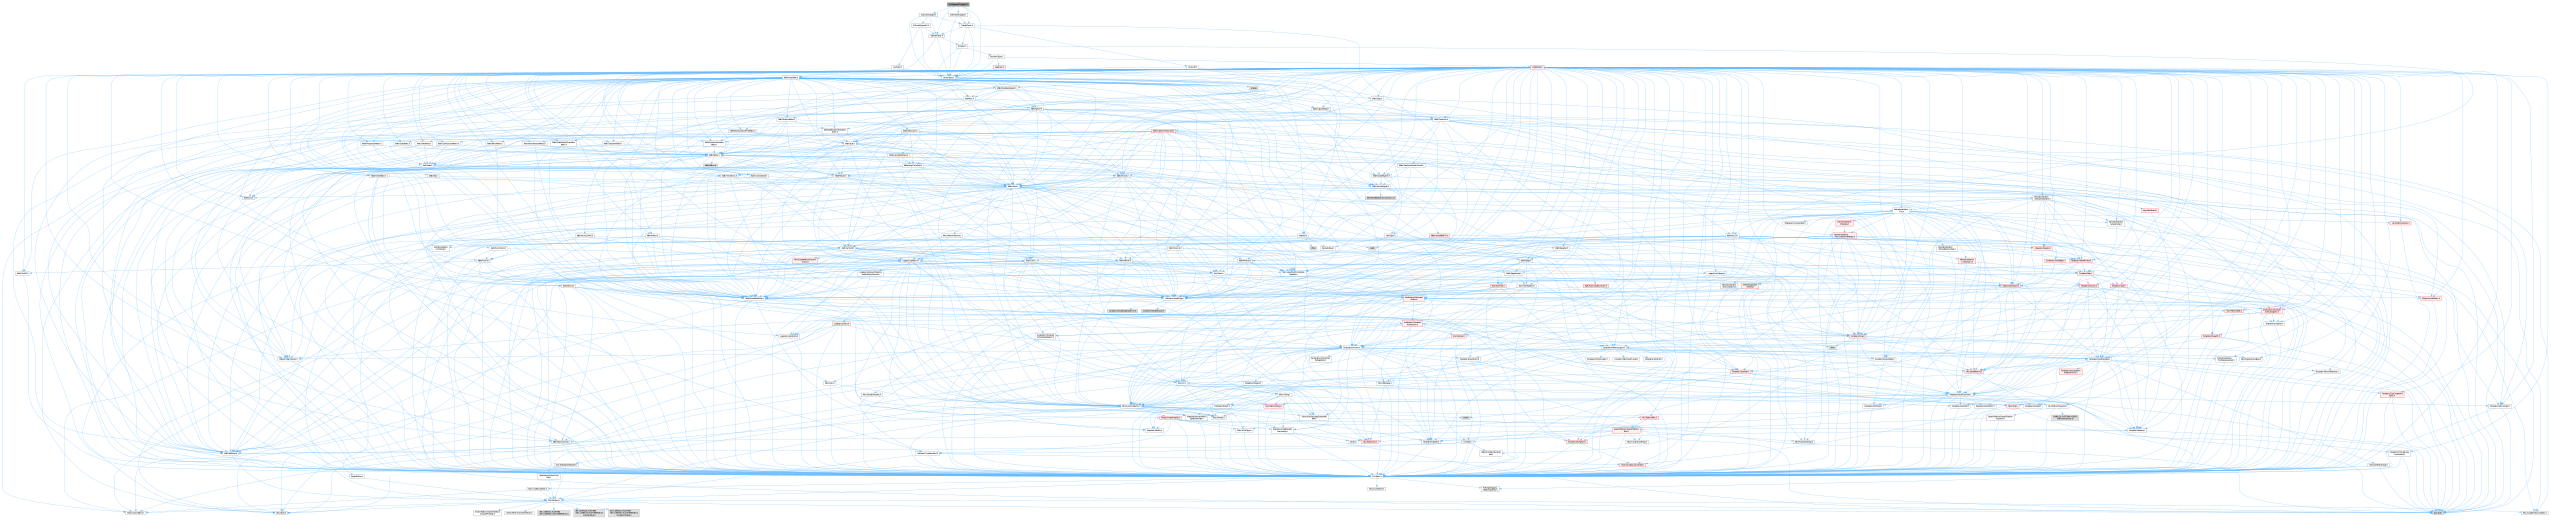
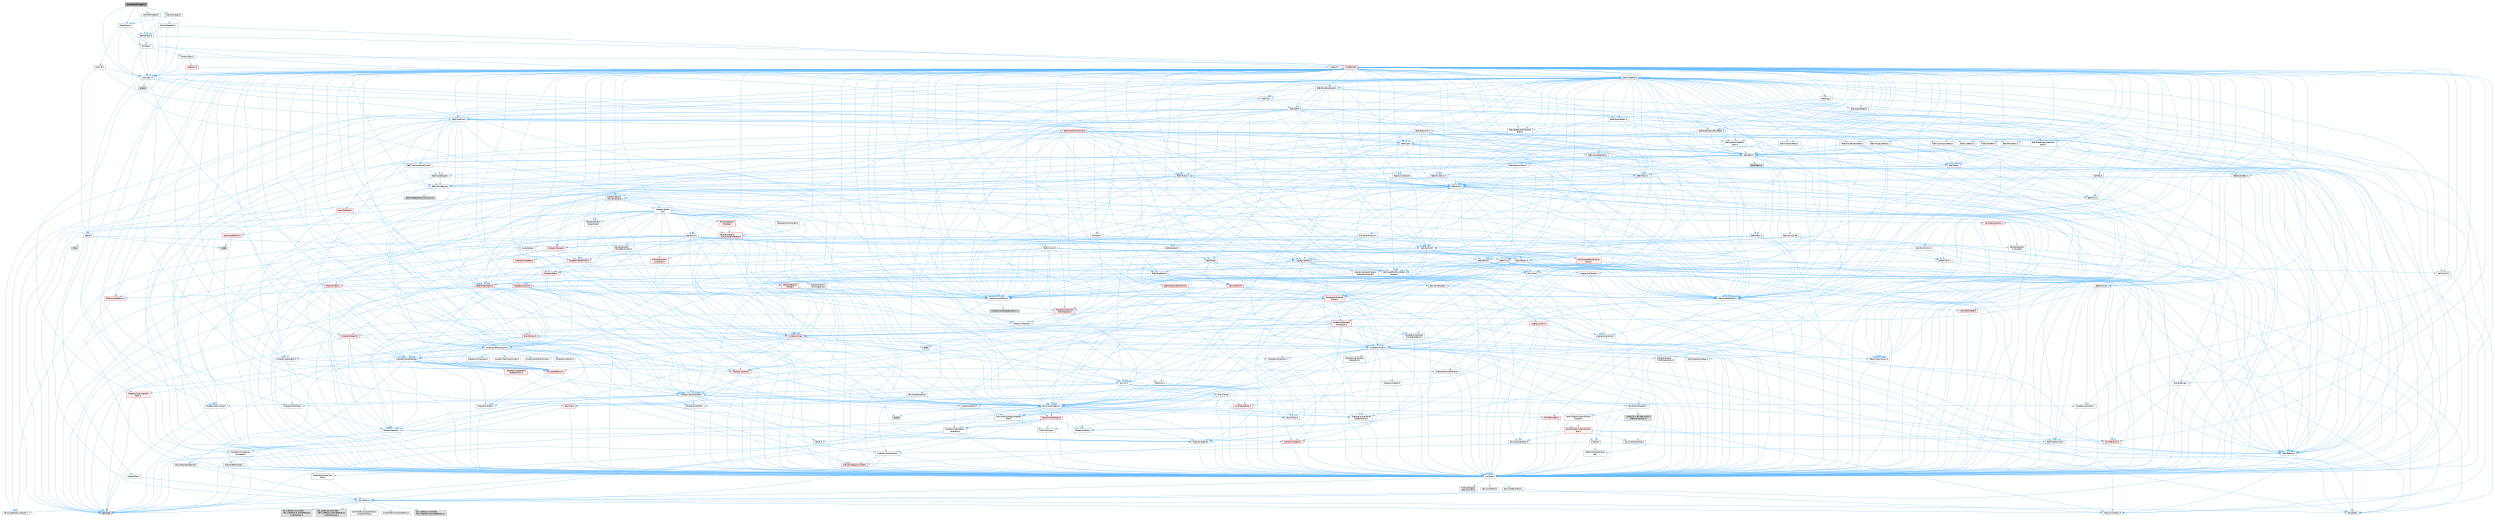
edge "Math/InterpCurve.h" -> "Math/InterpCurvePoint.h": now "Math/InterpCurve.h" -> "Math/CurveEdInterface.h"
node "Containers/UnrealString.h.inl": removed
node "Concepts/StaticStructProvider.h": added
edge "Containers/EnumAsByte.h" -> "ProfilingDebugging /UMemoryDefines.h": now "Containers/EnumAsByte.h" -> "CoreTypes.h"
